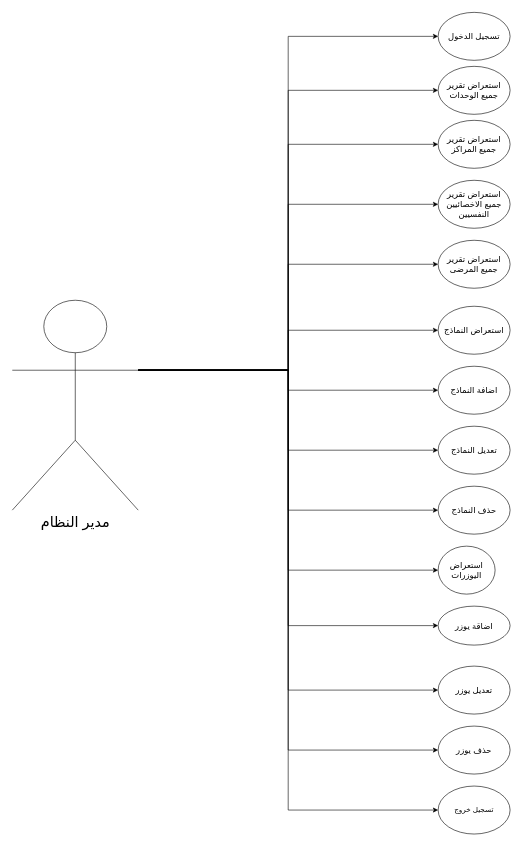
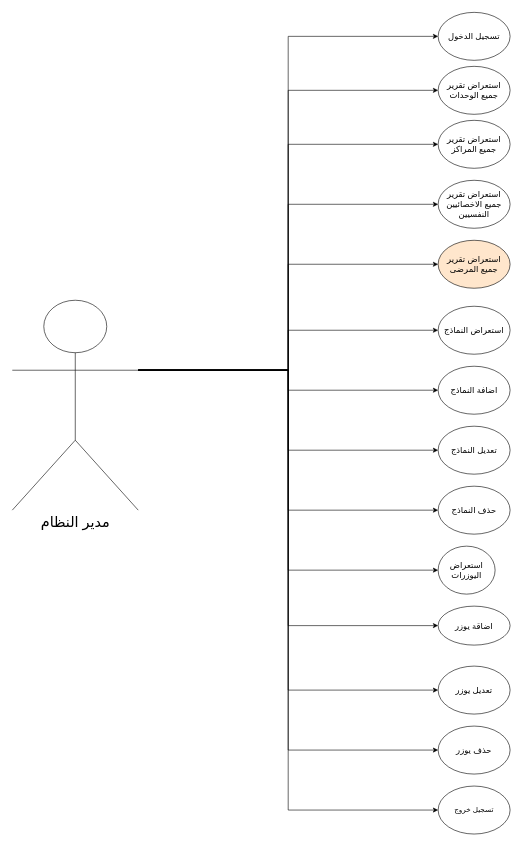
node "استعراض تقرير جميع المرضى": fillcolor #ffffff -> #ffe6cc
